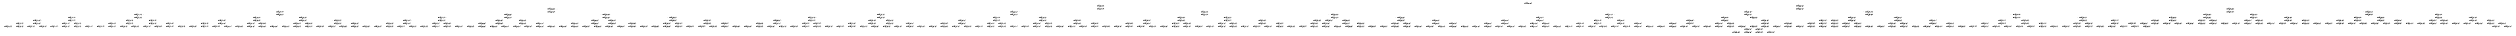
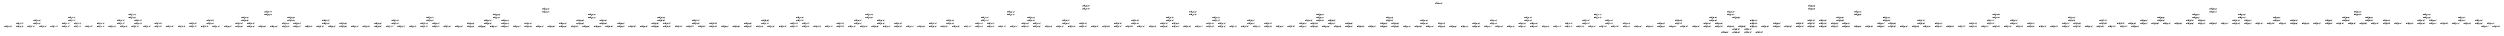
node "Node{data=[1475, 1475]}": removed
